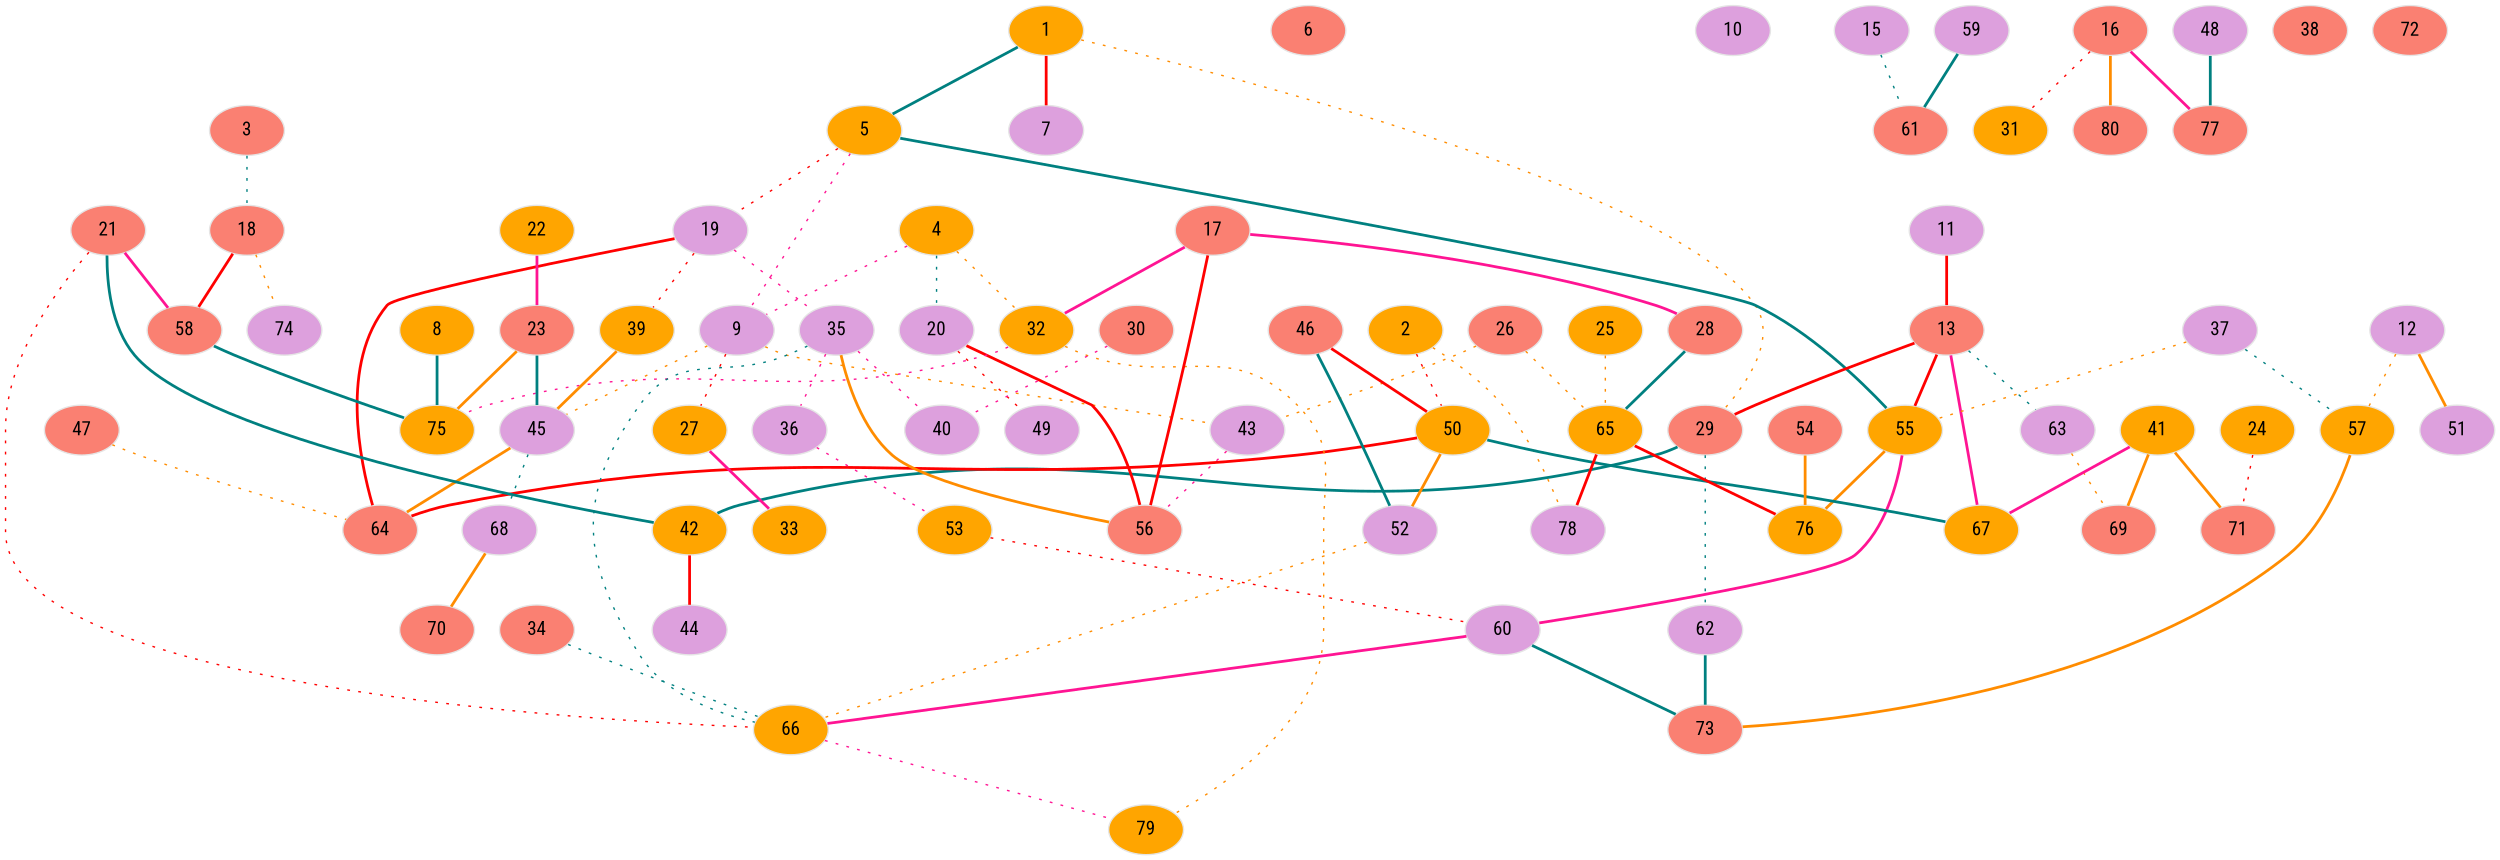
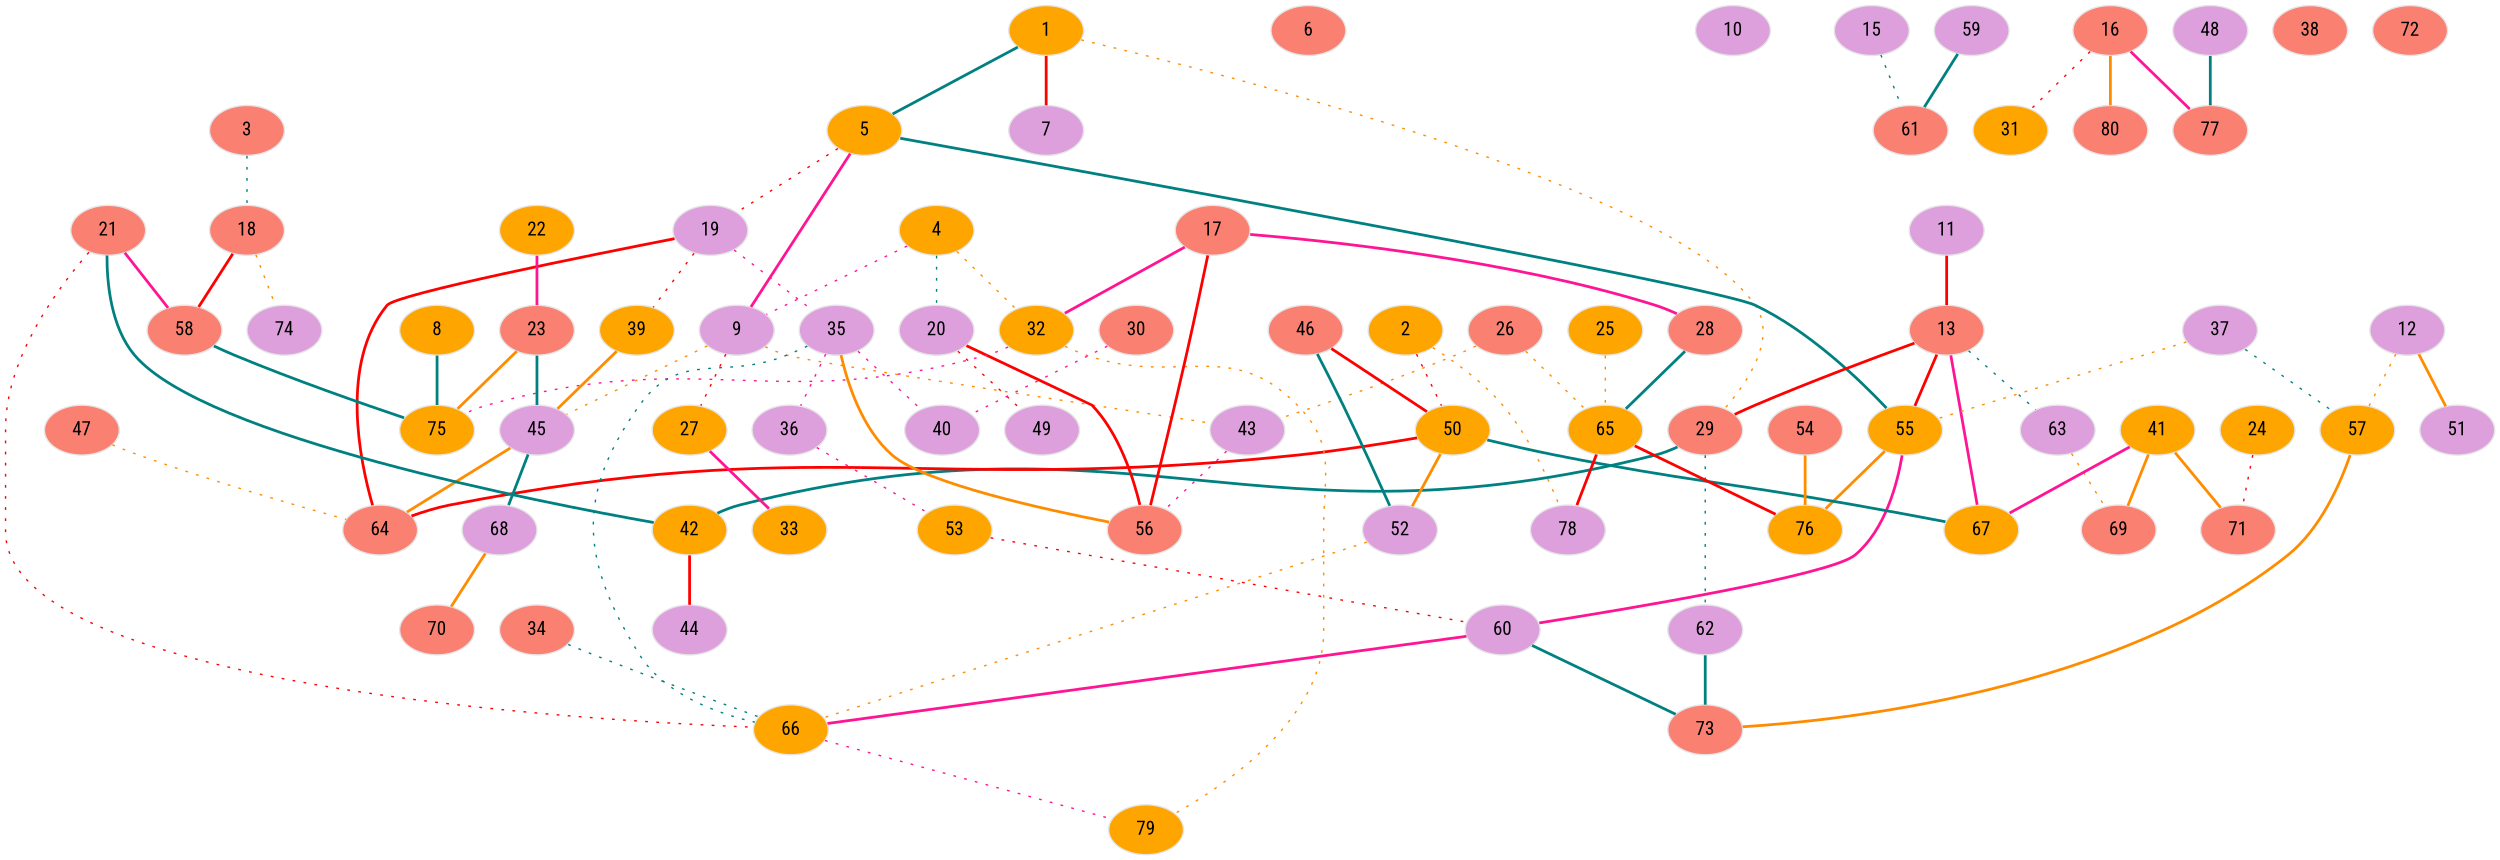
edge "5" -- "9": style dotted -> bold
edge "45" -- "68": style dotted -> bold
